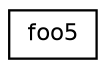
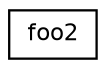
node "foo5": label "foo5" -> "foo2"
